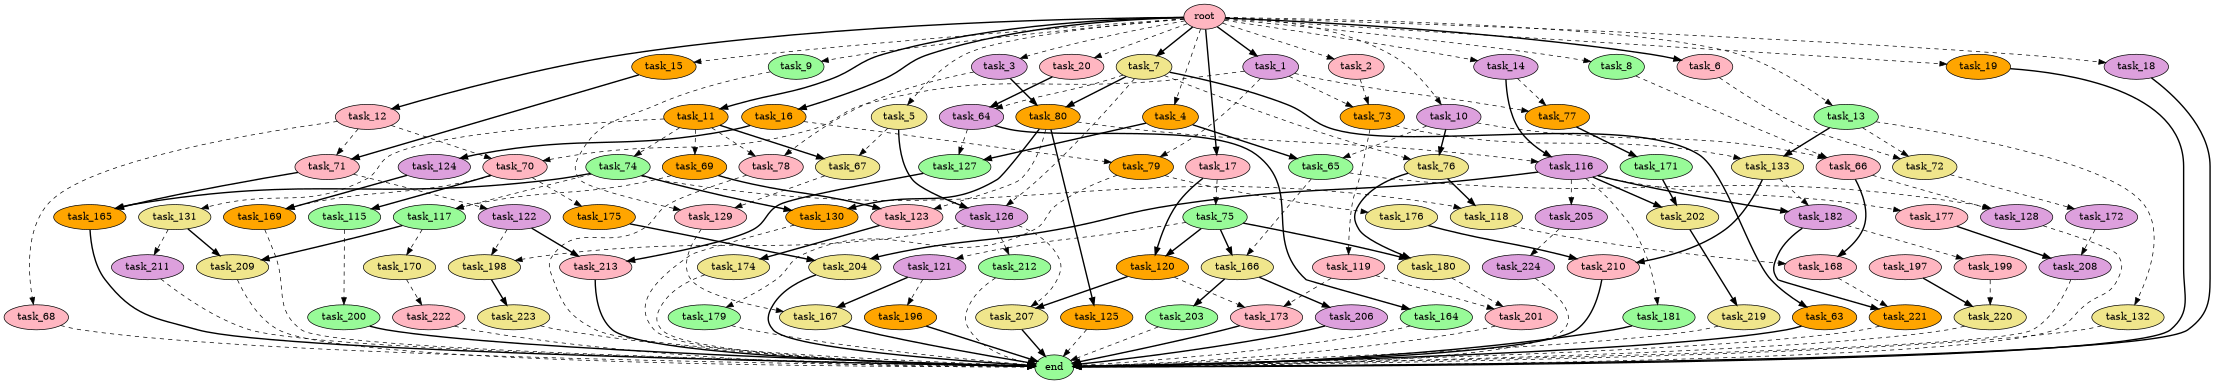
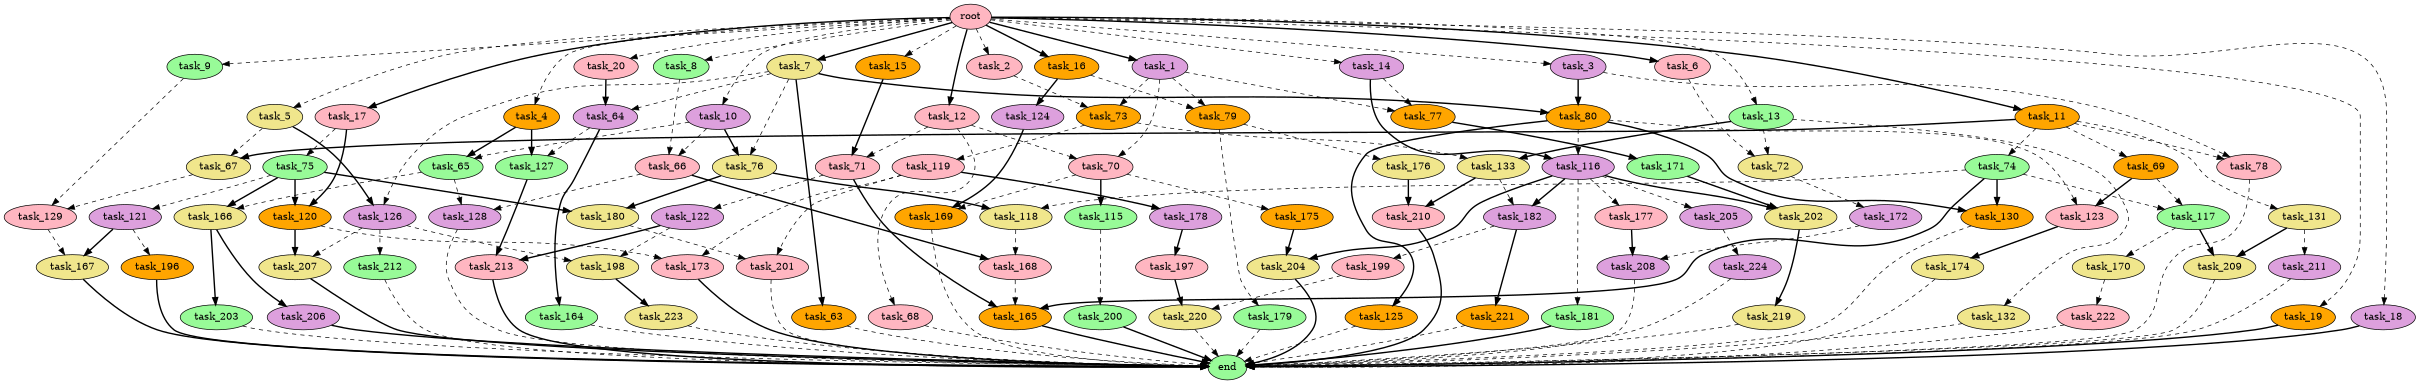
node "task_178": added
edge "task_168" -> "task_221": now "task_168" -> "task_165"
edge "task_63" -> "end": style bold -> dashed
